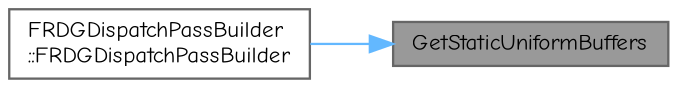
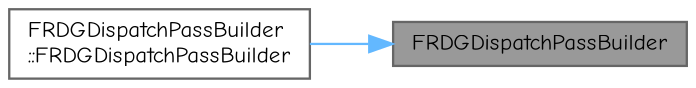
node "GetStaticUniformBuffers": label "GetStaticUniformBuffers" -> "FRDGDispatchPassBuilder"
